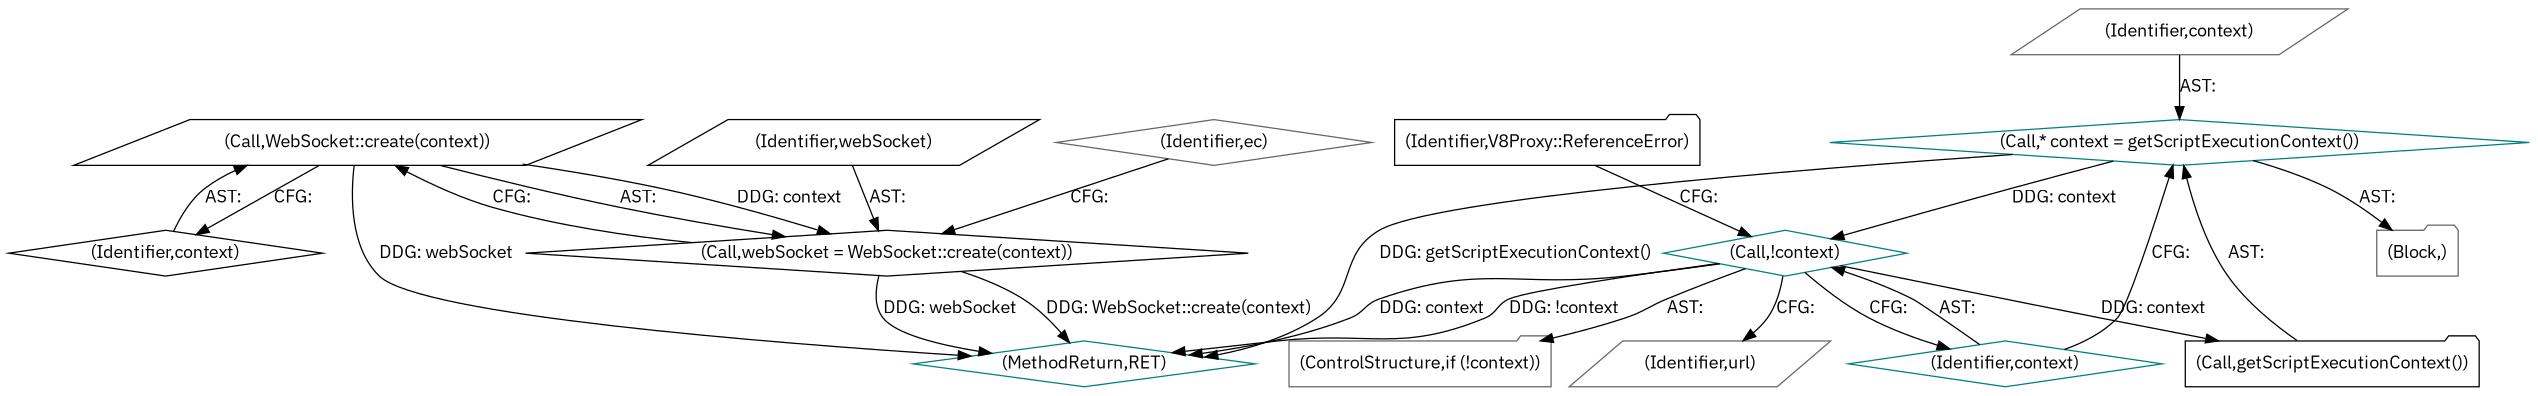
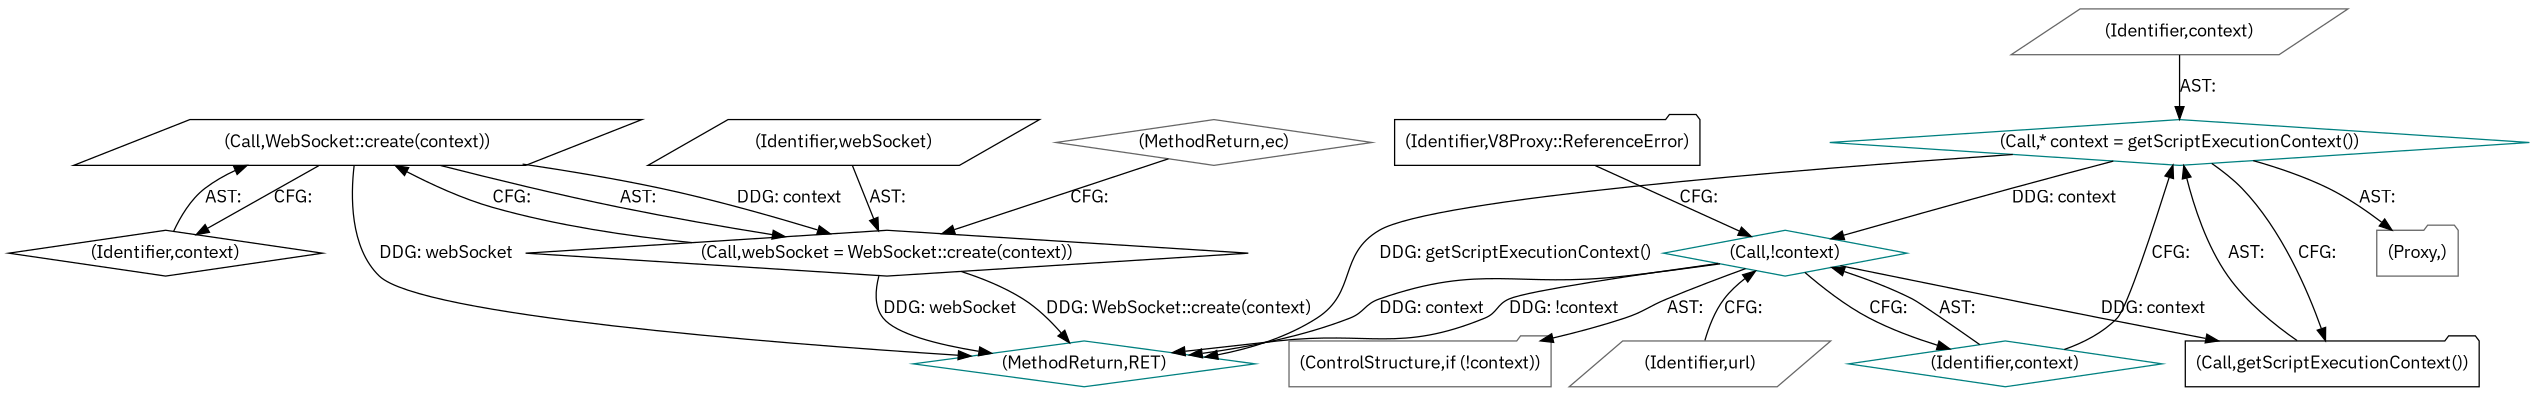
node "(Identifier,ec)": label "(Identifier,ec)" -> "(MethodReturn,ec)"
edge "(Call,* context = getScriptExecutionContext())" -> "(Call,getScriptExecutionContext())": added, label "CFG:"
node "(Block,)": label "(Block,)" -> "(Proxy,)"
edge "(Call,!context)" -> "(Identifier,url)": reversed
